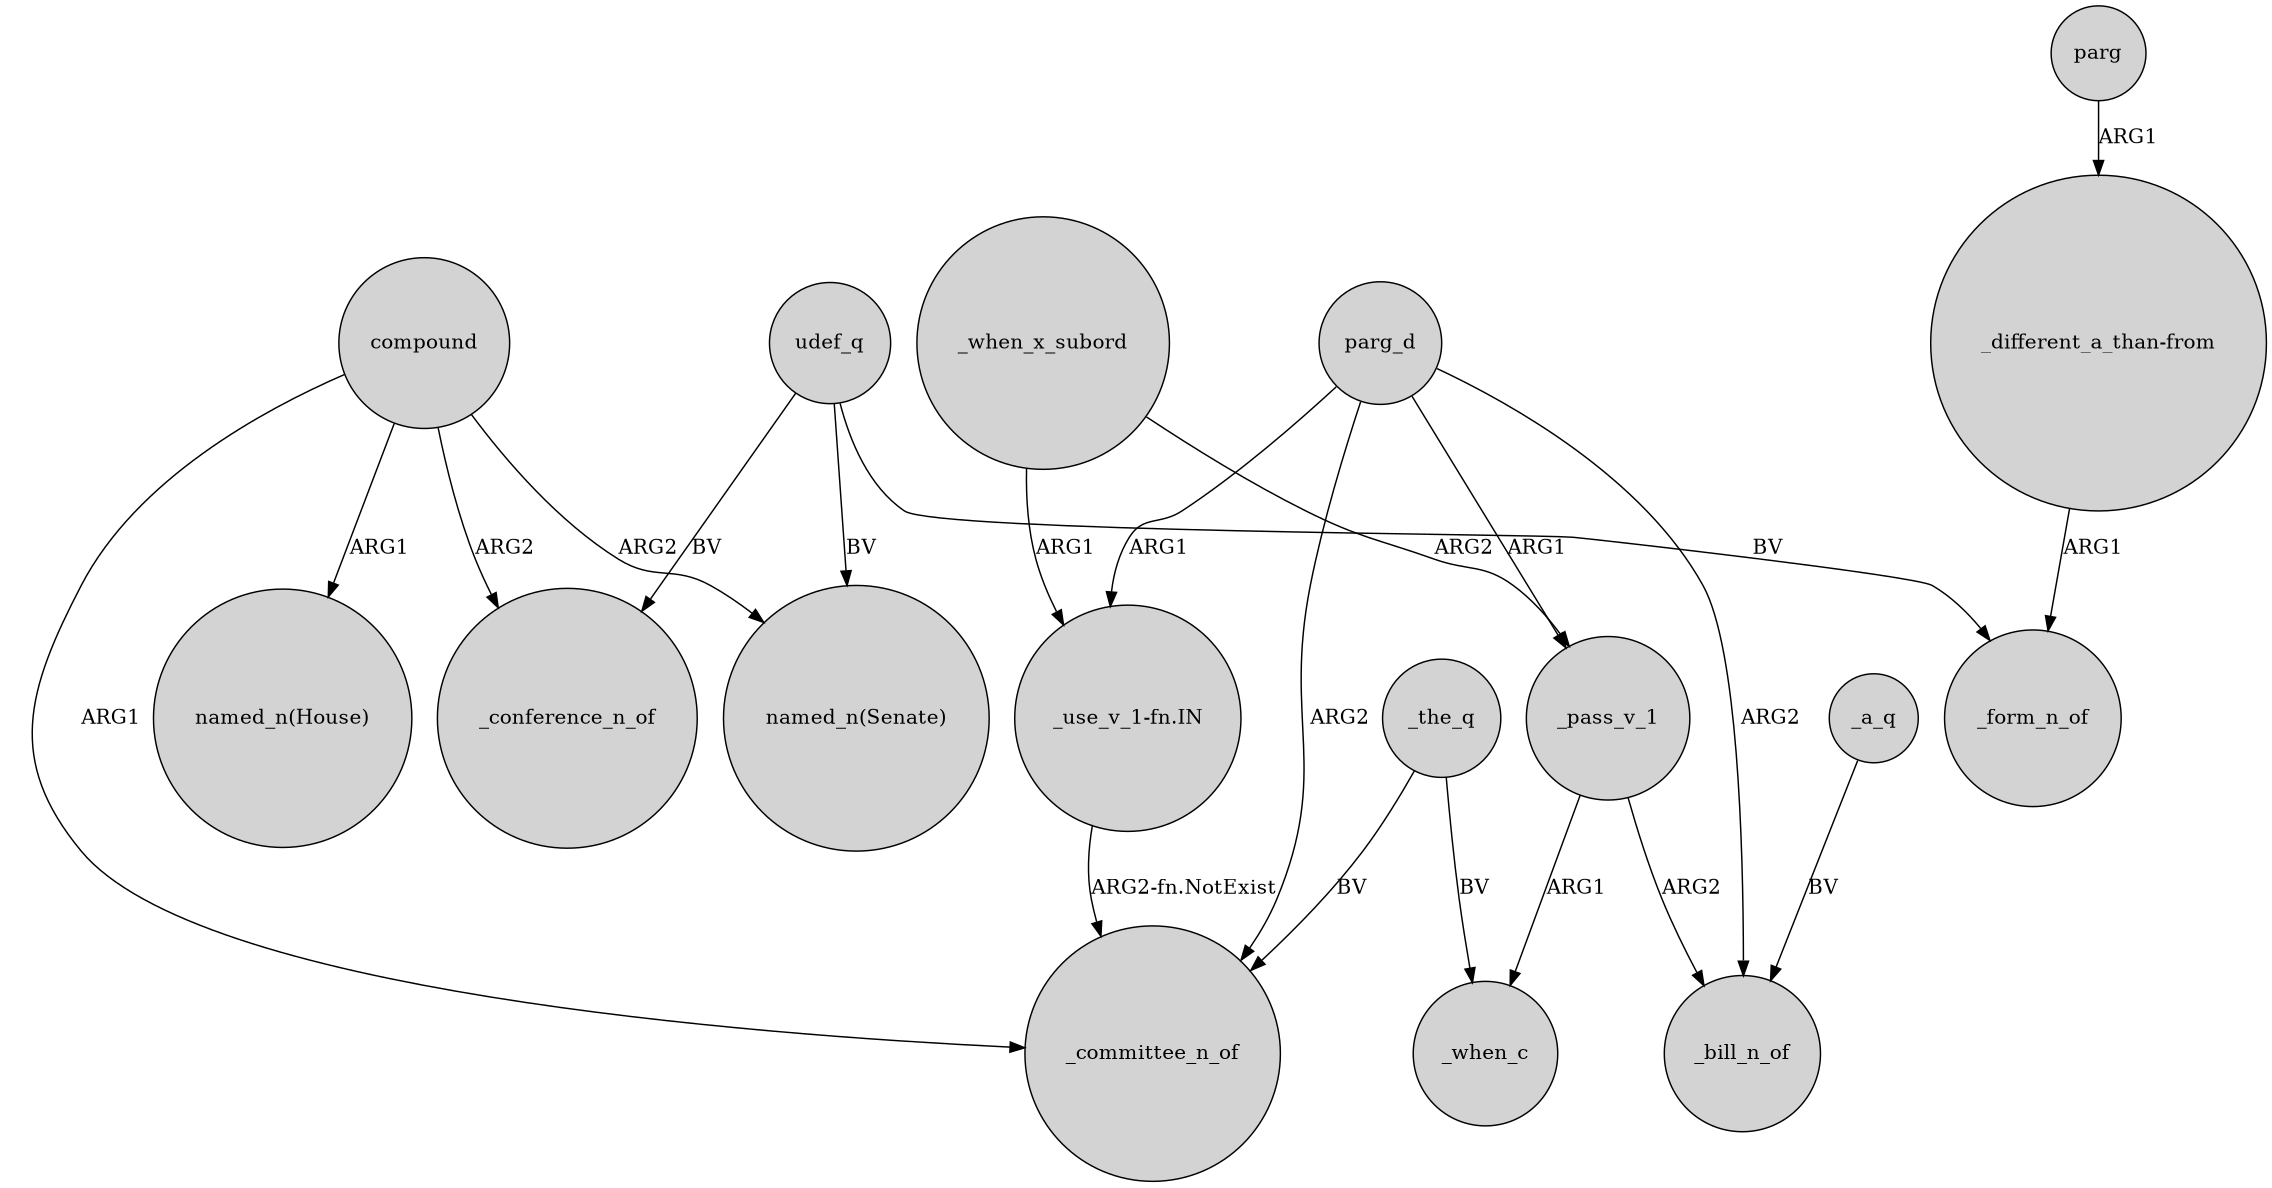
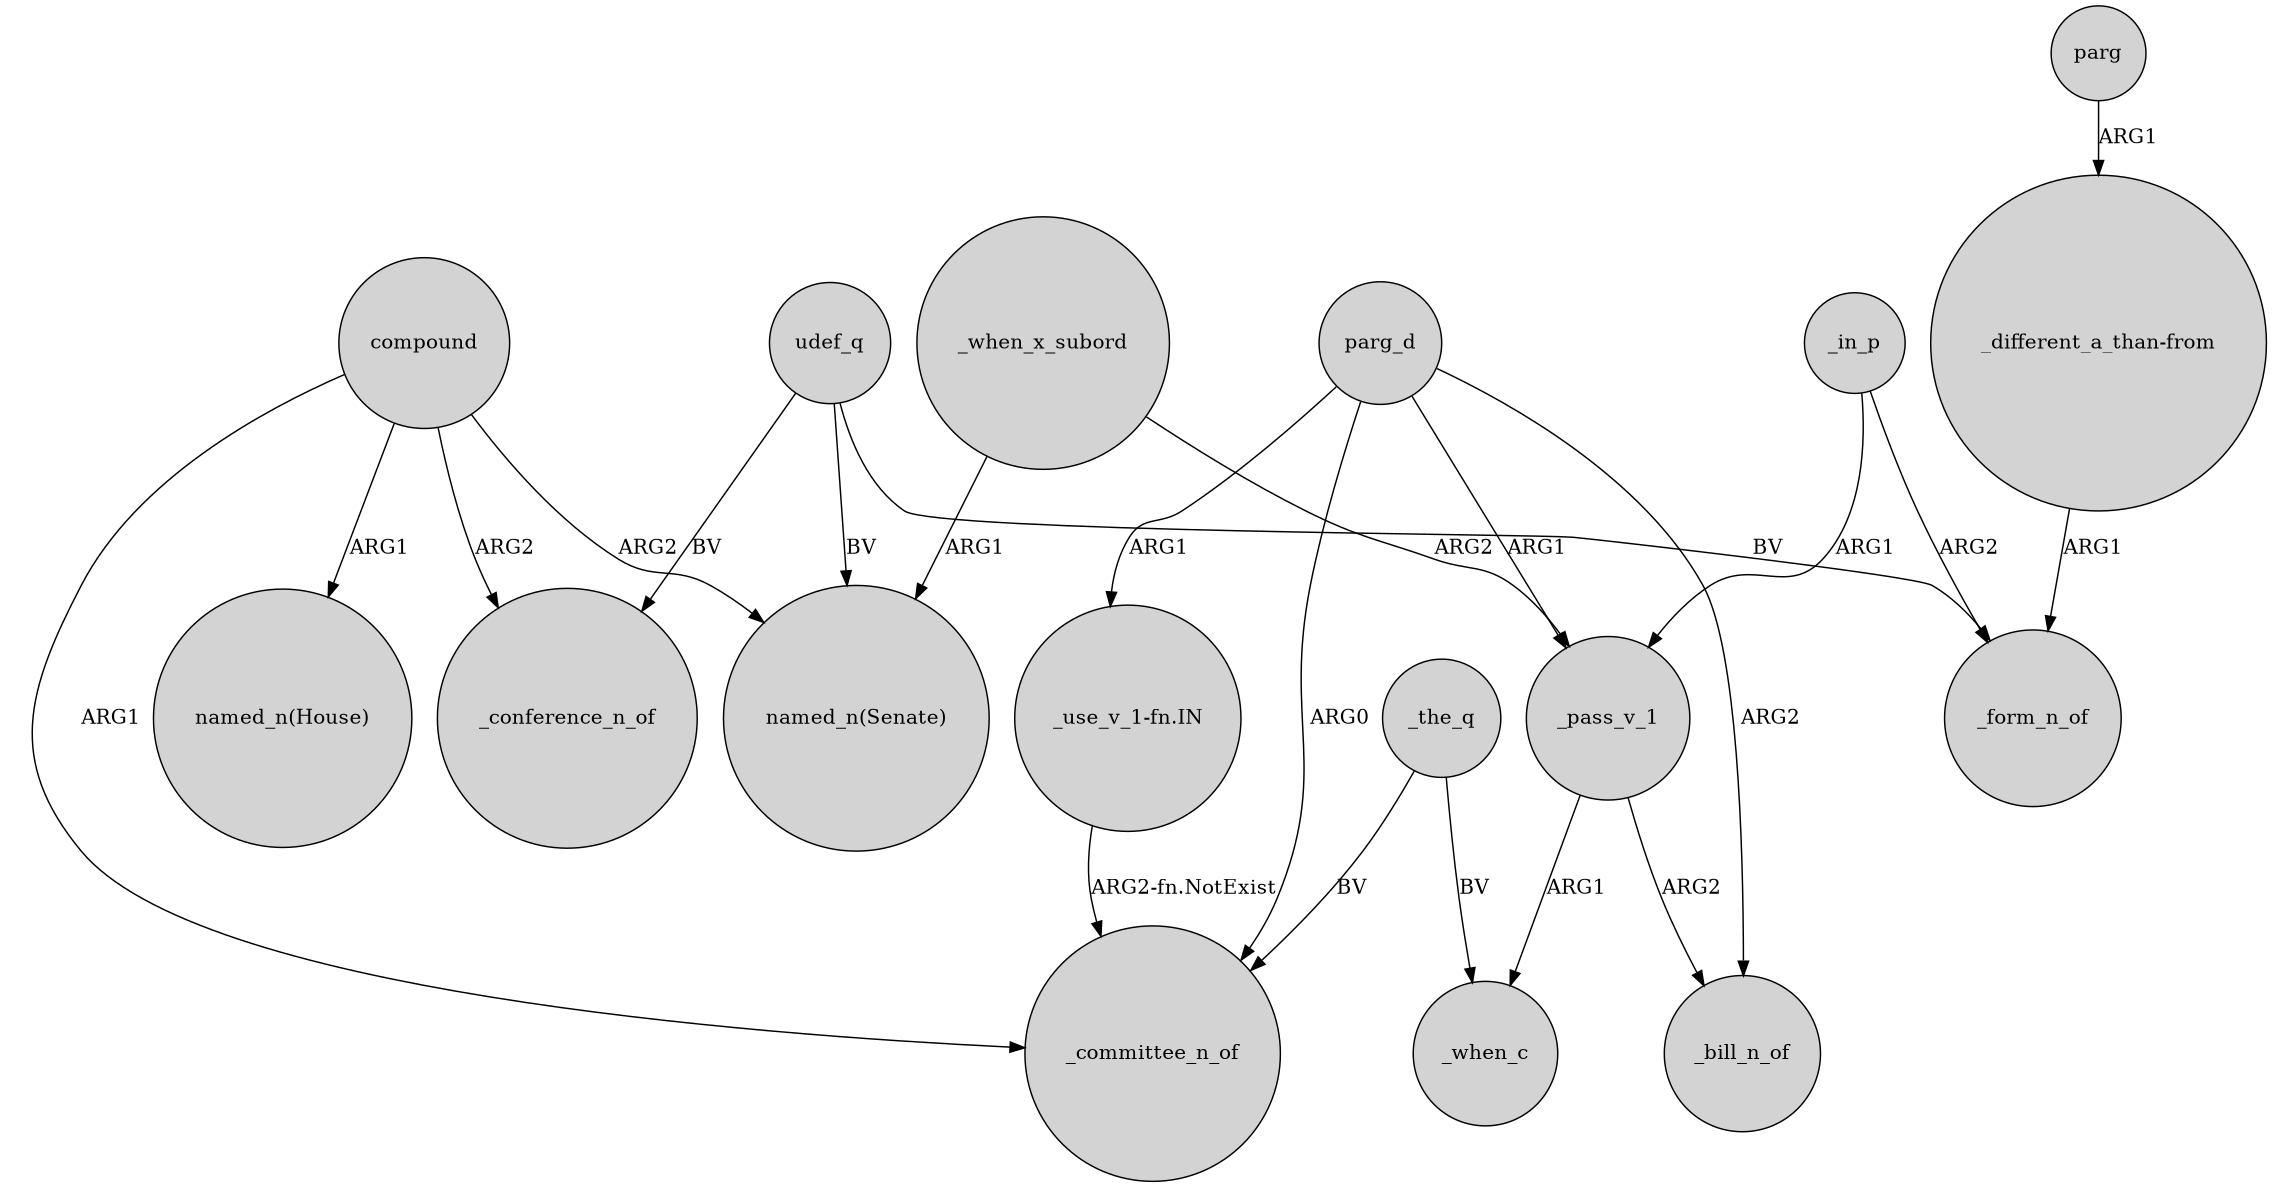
node "_in_p": added
edge "_when_x_subord" -> "_use_v_1-fn.IN": now "_when_x_subord" -> "named_n(Senate)"
edge "parg_d" -> "_committee_n_of": label "ARG2" -> "ARG0"
node "_a_q": removed
